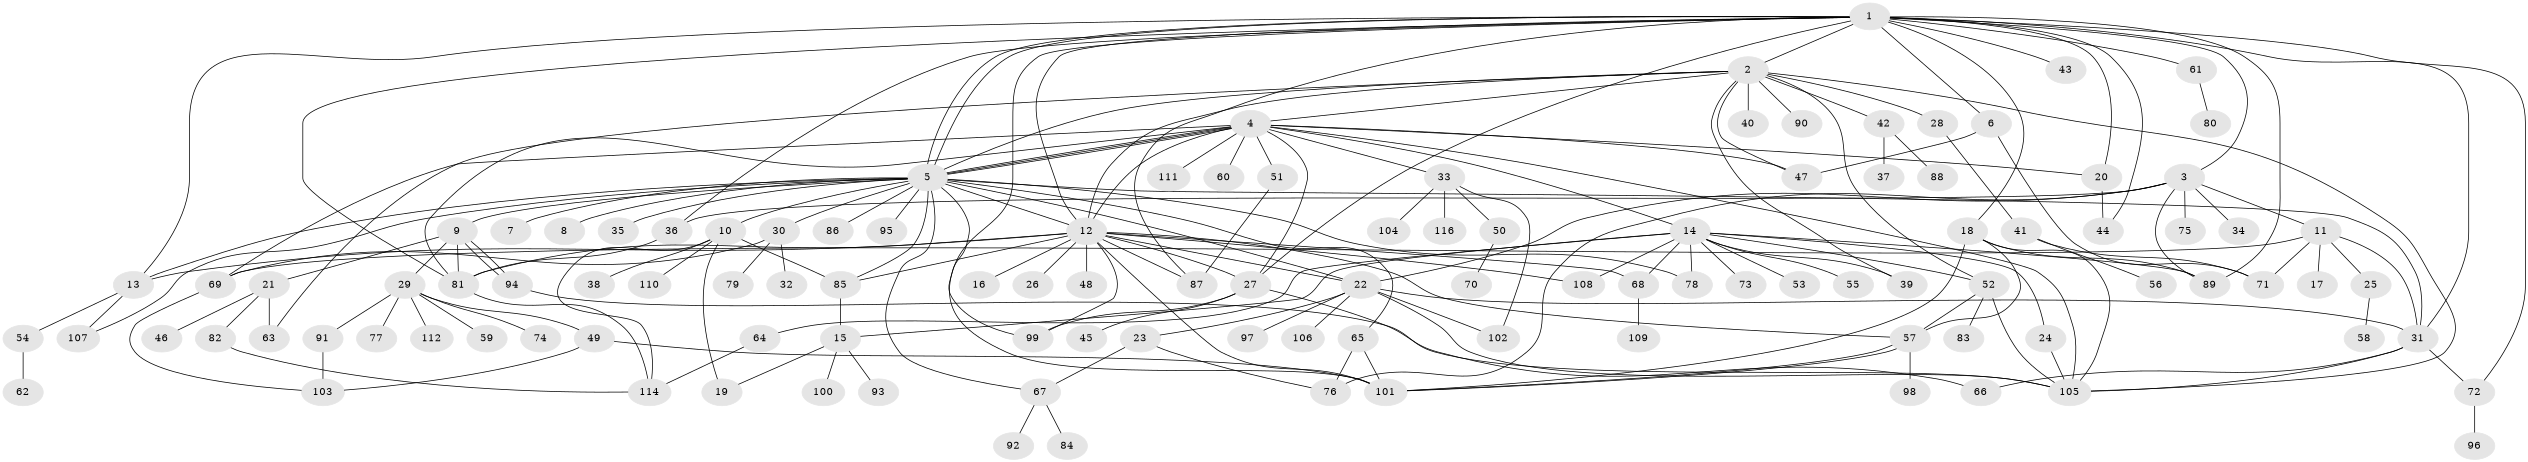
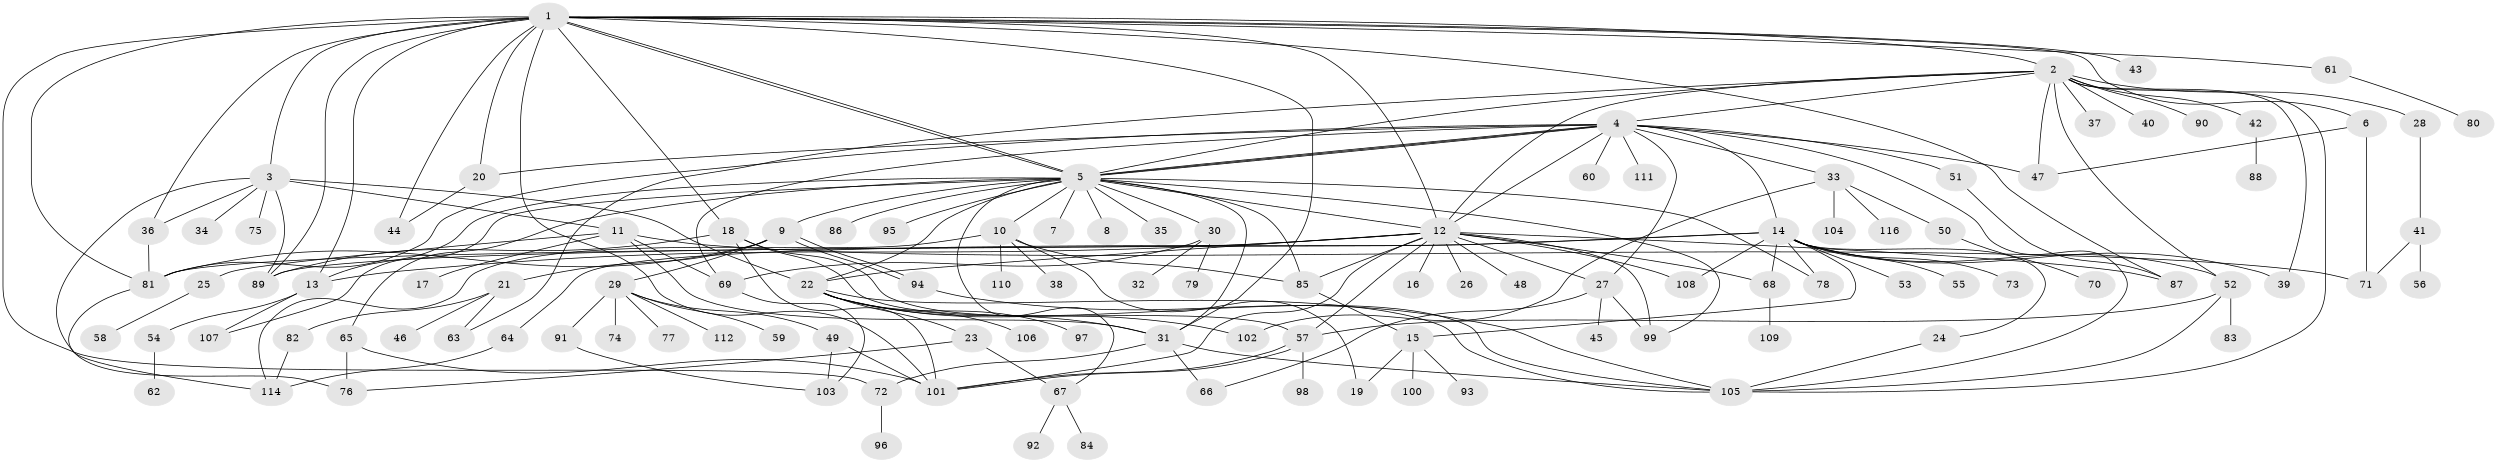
edge "1" -- "27": removed
edge "42" -- "37": now "2" -- "37"
